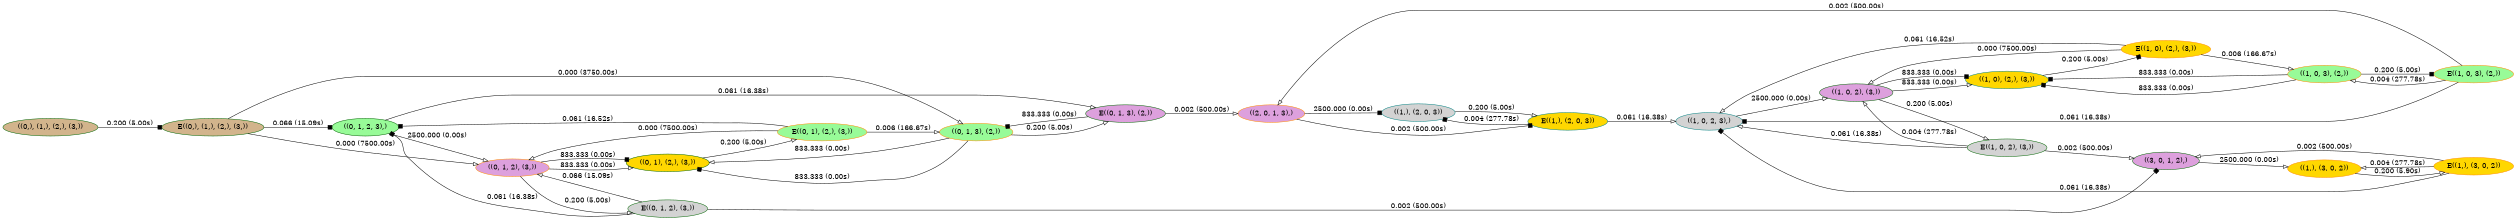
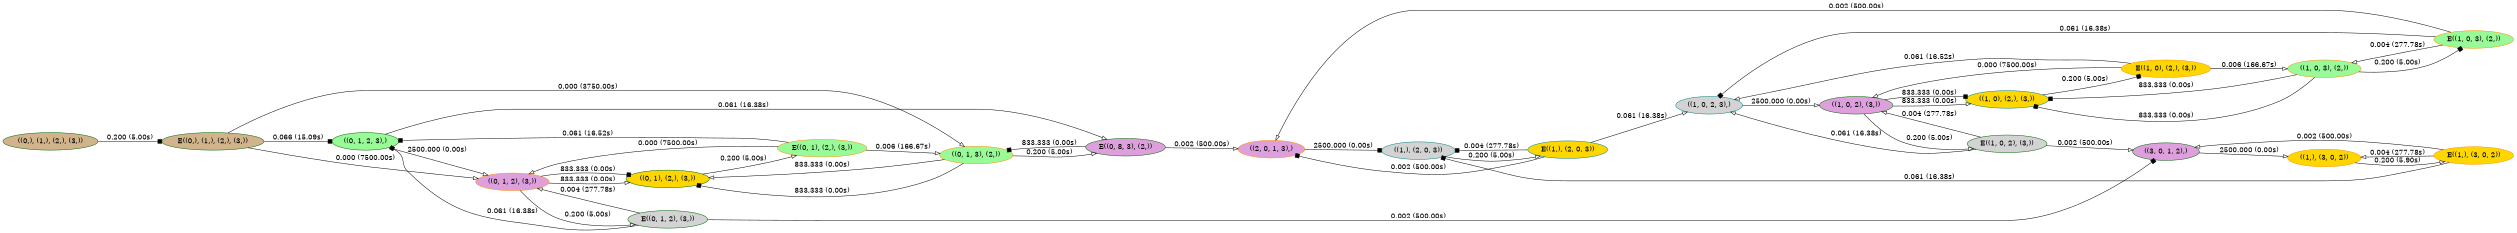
node "E((0, 1, 3), (2,))": label "E((0, 1, 3), (2,))" -> "E((0, 8, 3), (2,))"
edge "((2, 0, 1, 3),)" -> "E((1,), (2, 0, 3))": reversed
edge "E((0, 1, 2), (3,))" -> "((0, 1, 2), (3,))": label "0.066 (15.09s)" -> "0.004 (277.78s)"
edge "E((1,), (3, 0, 2))" -> "((1, 0, 2, 3),)": now "E((1,), (3, 0, 2))" -> "((1,), (2, 0, 3))"
